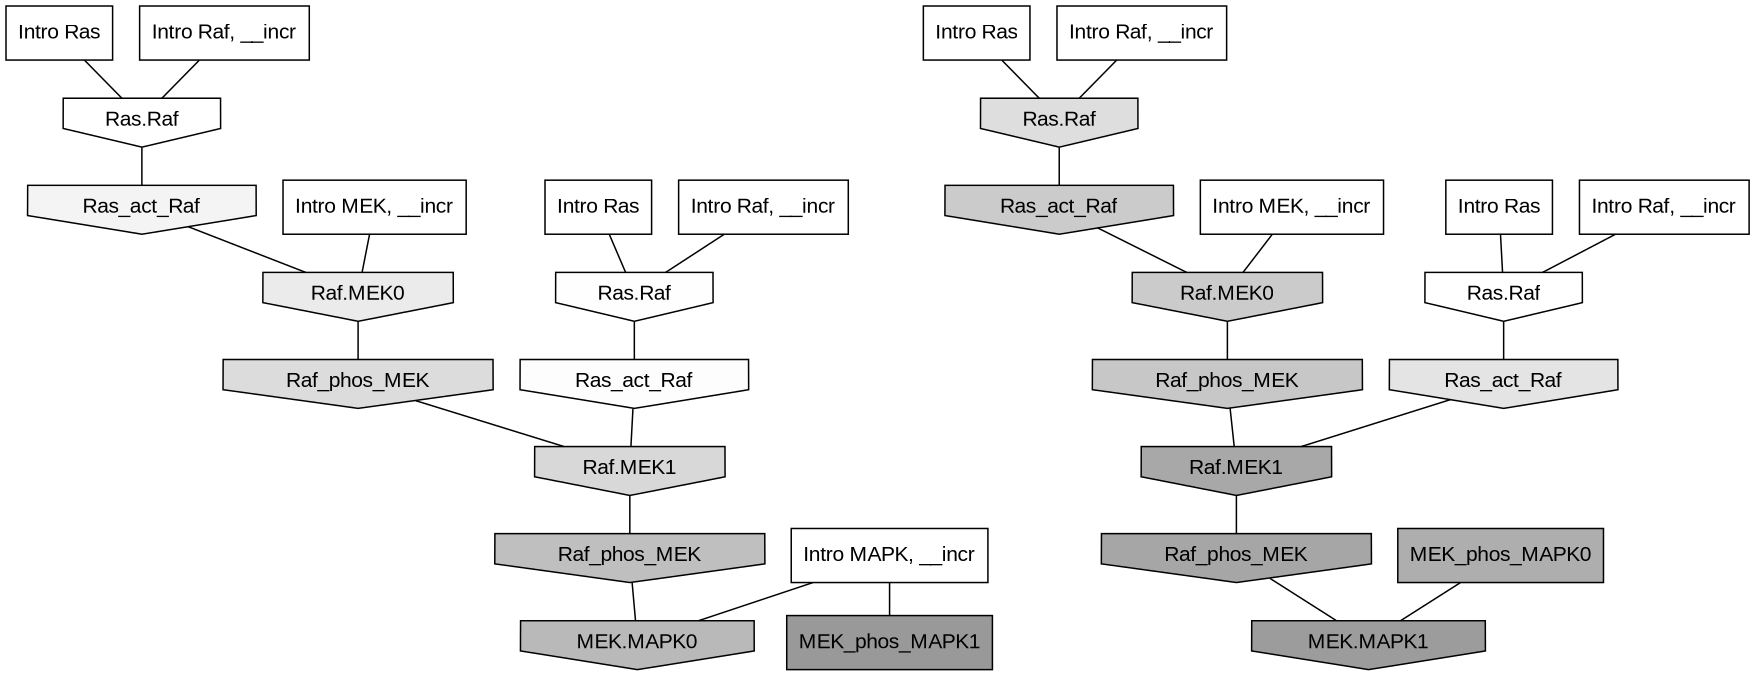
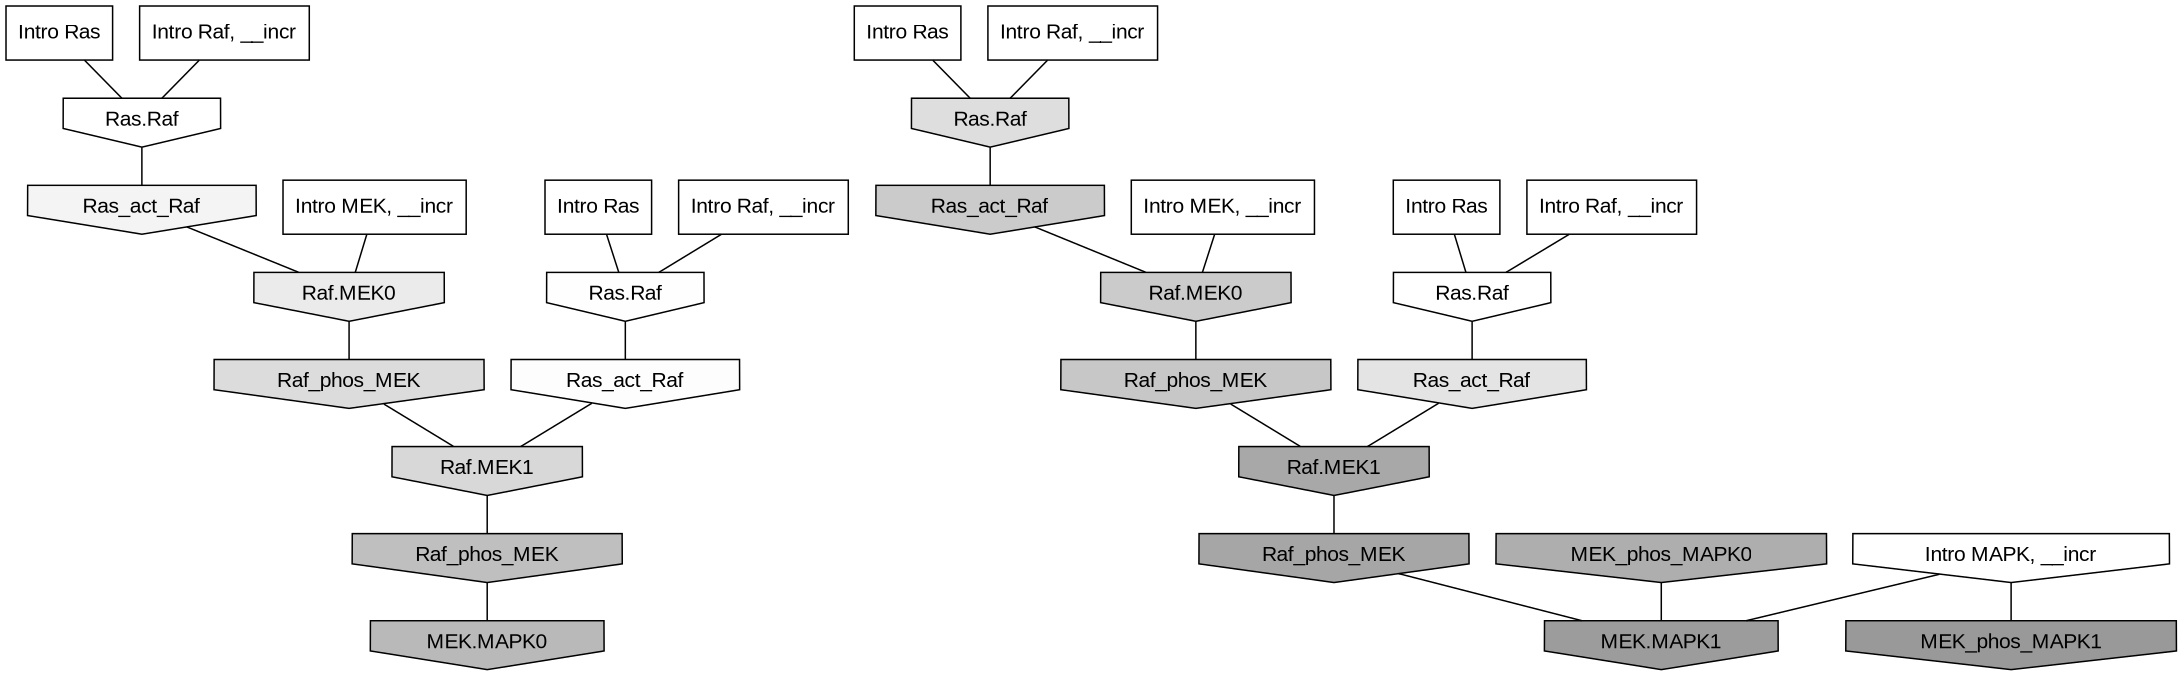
node "Intro MAPK, __incr": shape box -> invhouse
node "MEK_phos_MAPK0": shape box -> invhouse
edge "Intro MAPK, __incr" -- "MEK.MAPK0": now "Intro MAPK, __incr" -- "MEK.MAPK1"
node "MEK_phos_MAPK1": shape box -> invhouse
